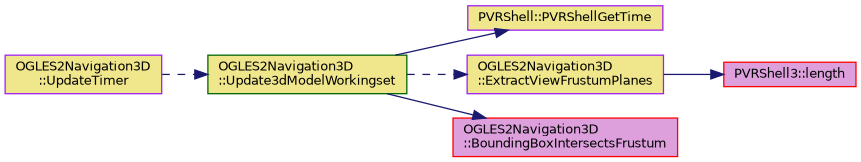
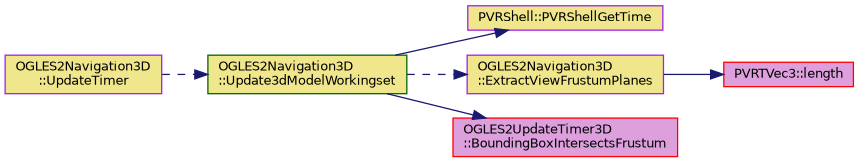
node "PVRShell3::length": label "PVRShell3::length" -> "PVRTVec3::length"
node "OGLES2Navigation3D ::BoundingBoxIntersectsFrustum": label "OGLES2Navigation3D ::BoundingBoxIntersectsFrustum" -> "OGLES2UpdateTimer3D ::BoundingBoxIntersectsFrustum"
